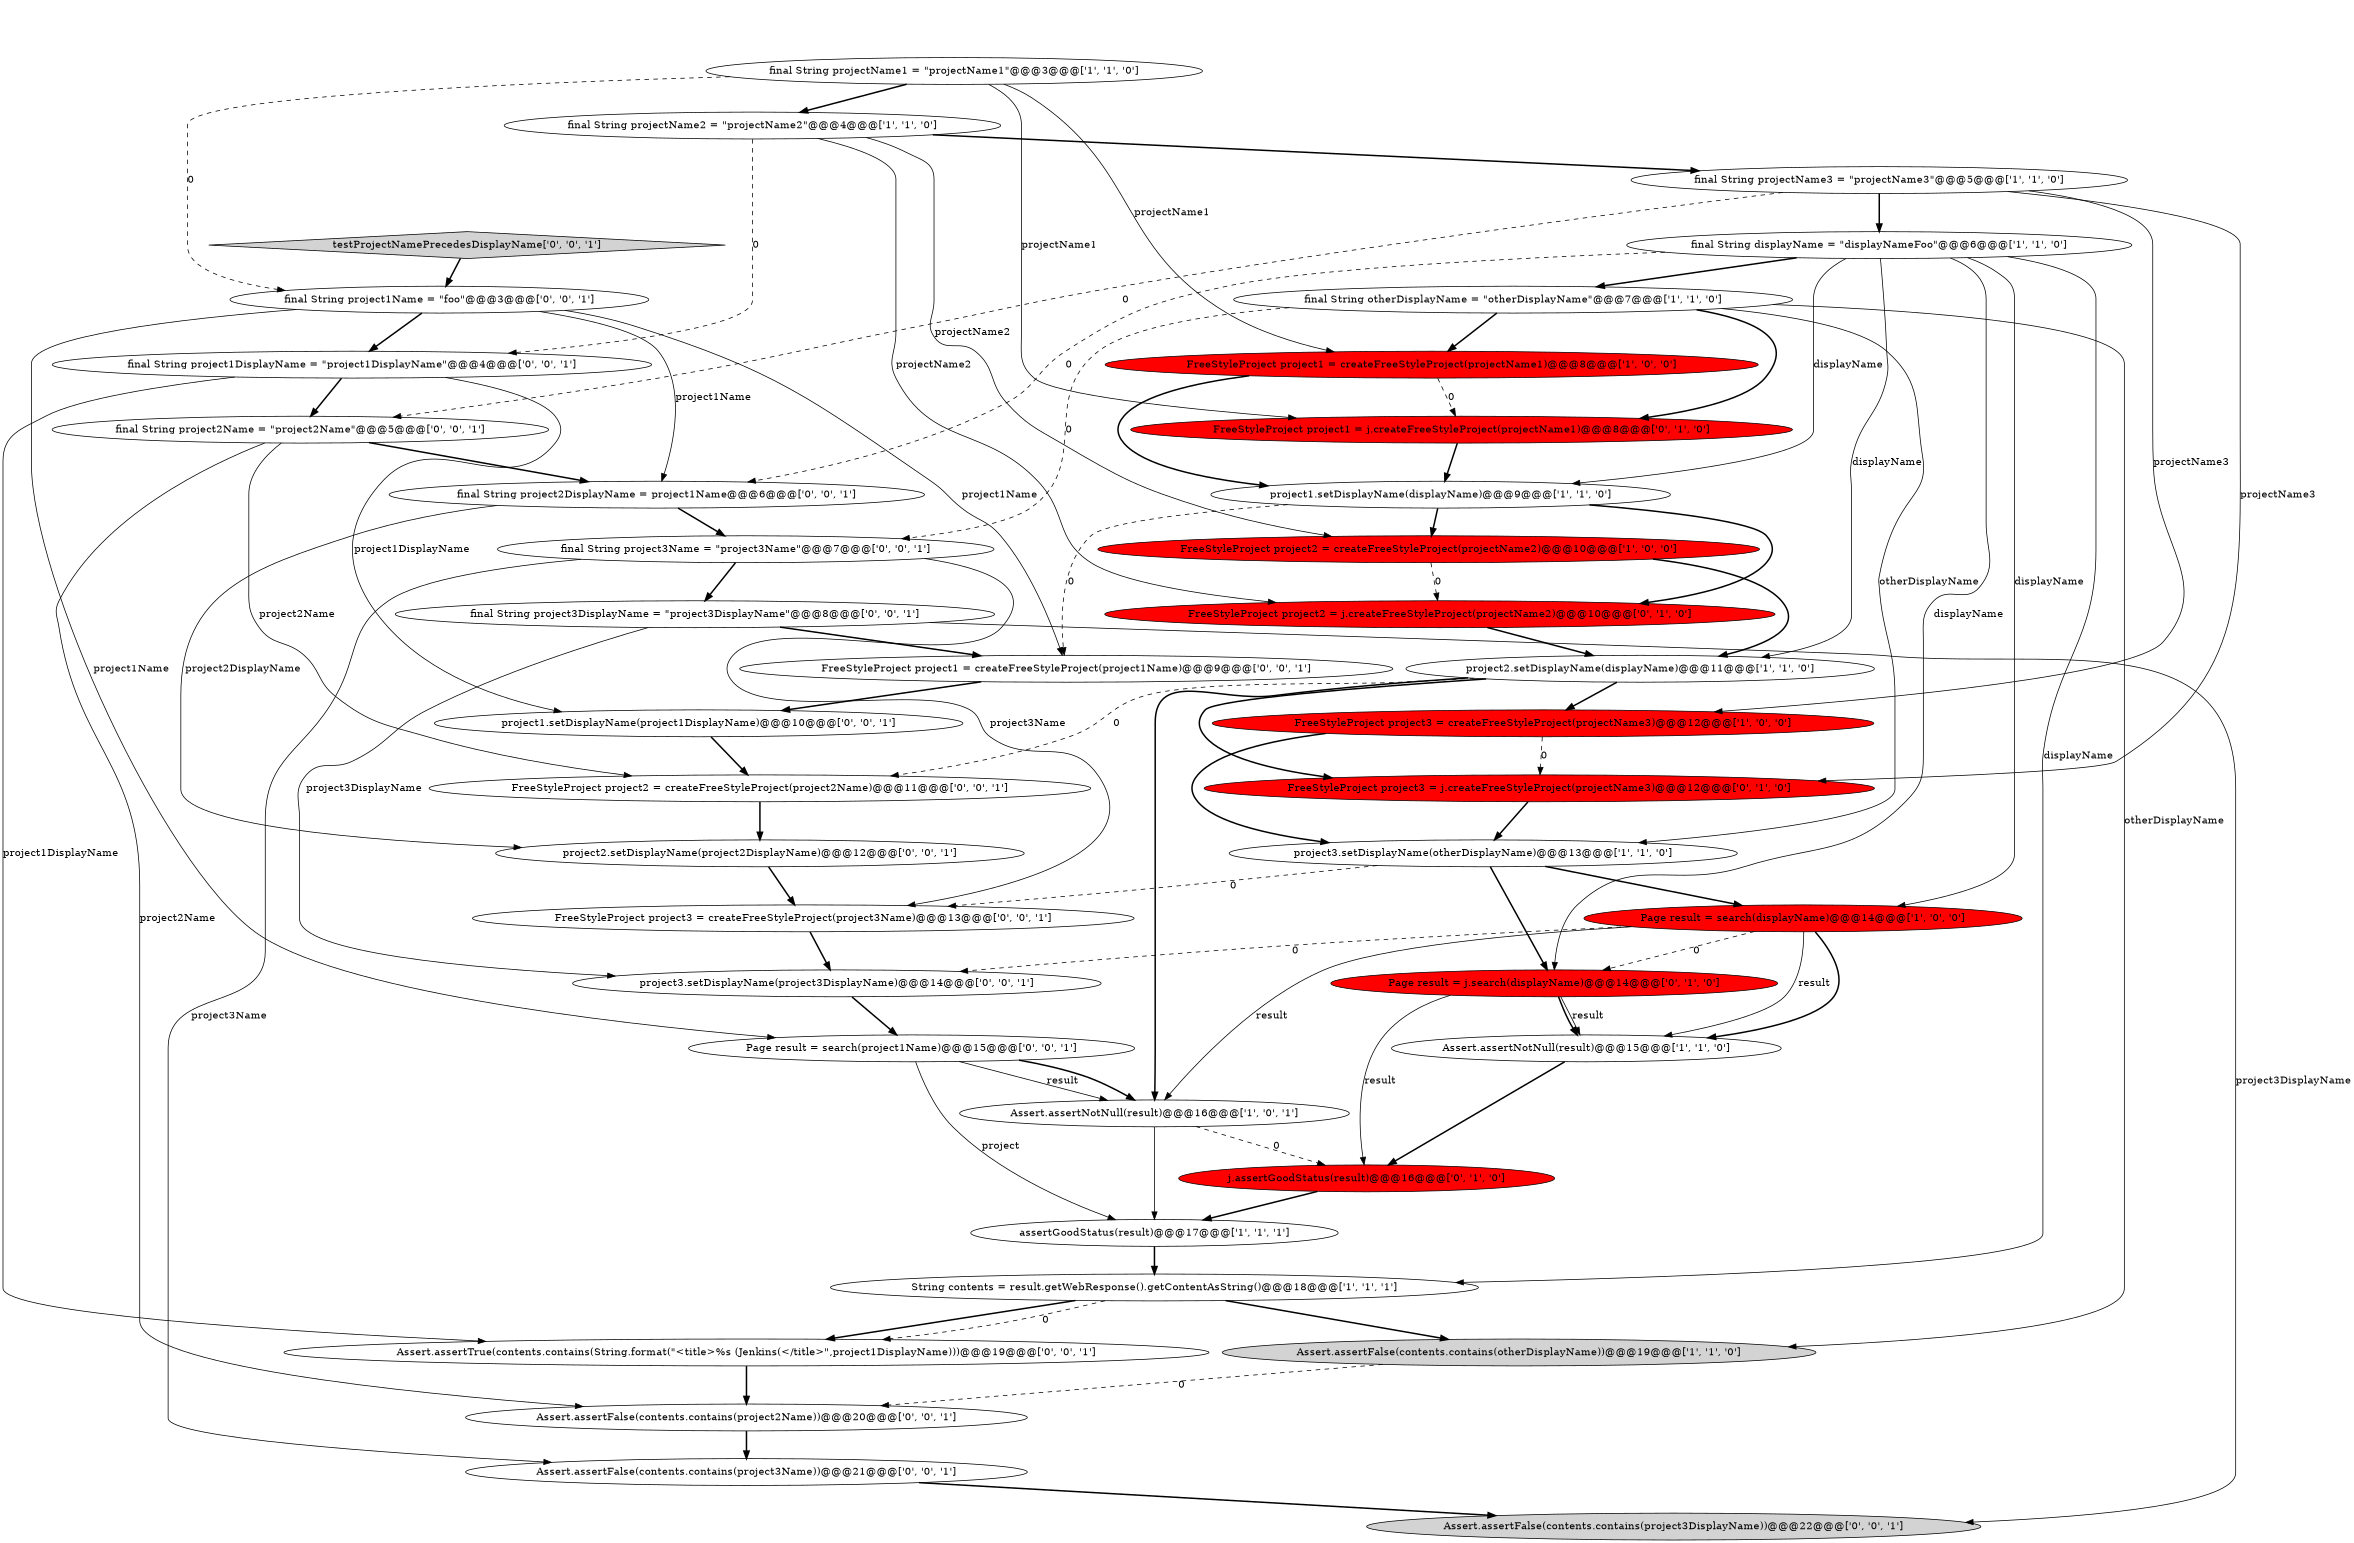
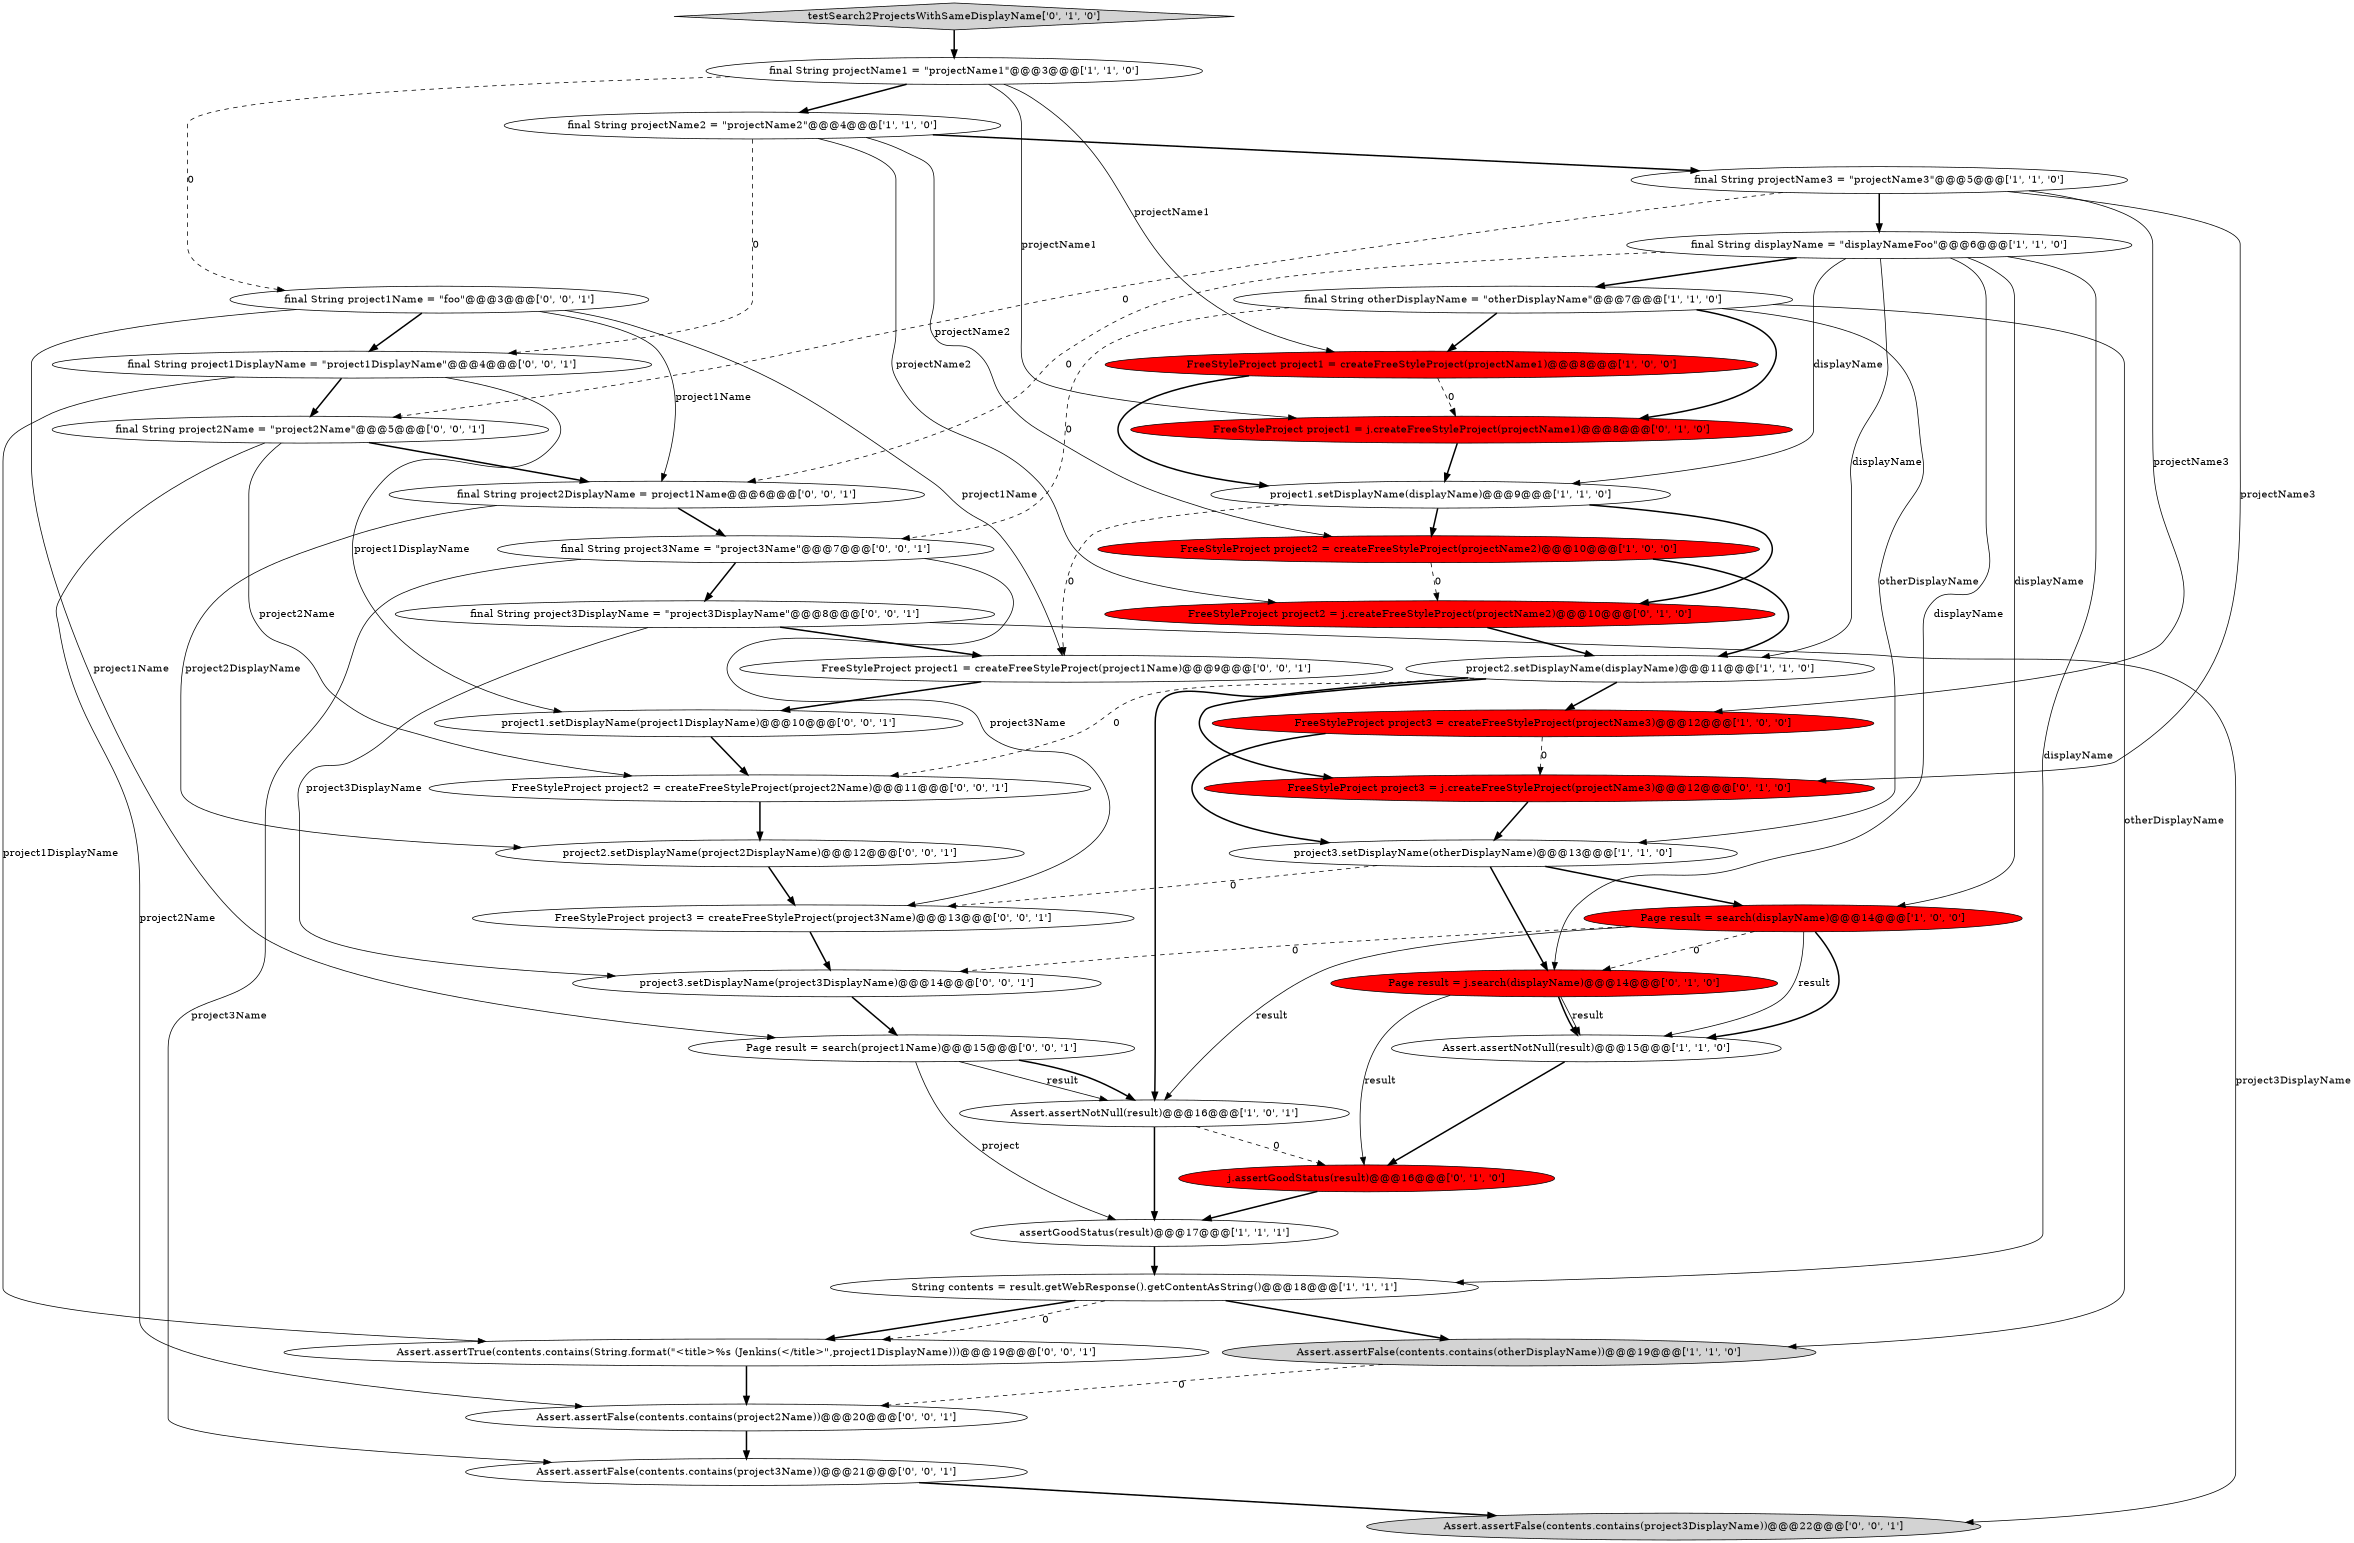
node "testSearch2ProjectsWithSameDisplayName['0', '1', '0']": added
node "testProjectNamePrecedesDisplayName['0', '0', '1']": removed
edge "Assert.assertNotNull(result)@@@16@@@['1', '0', '1']" -> "assertGoodStatus(result)@@@17@@@['1', '1', '1']": style solid -> bold
